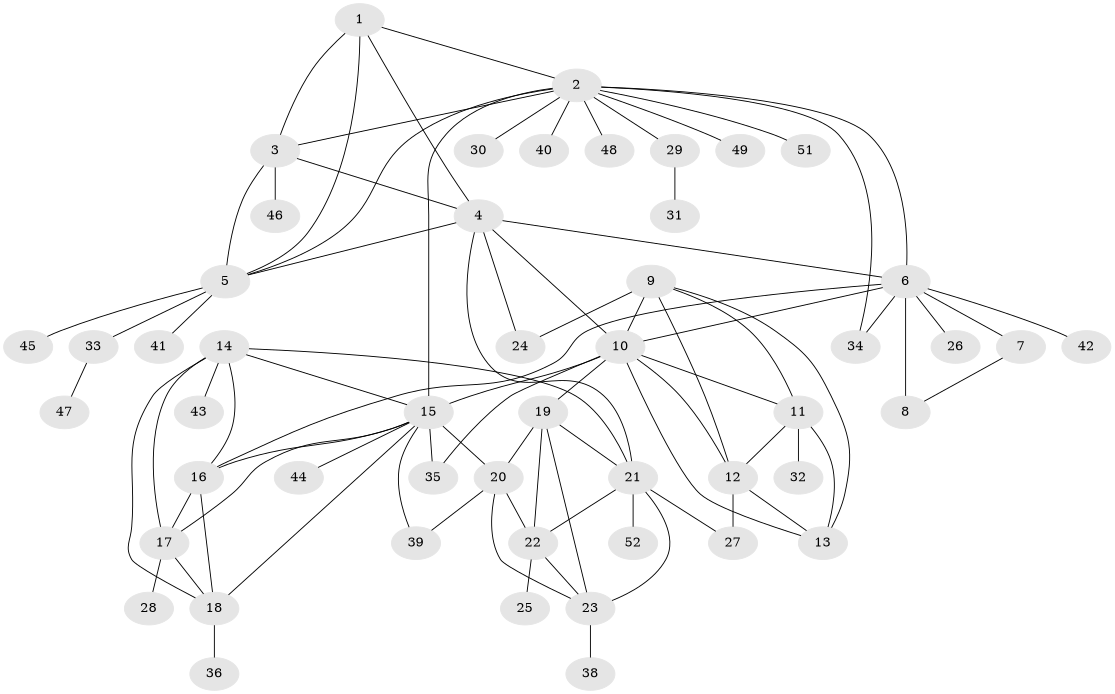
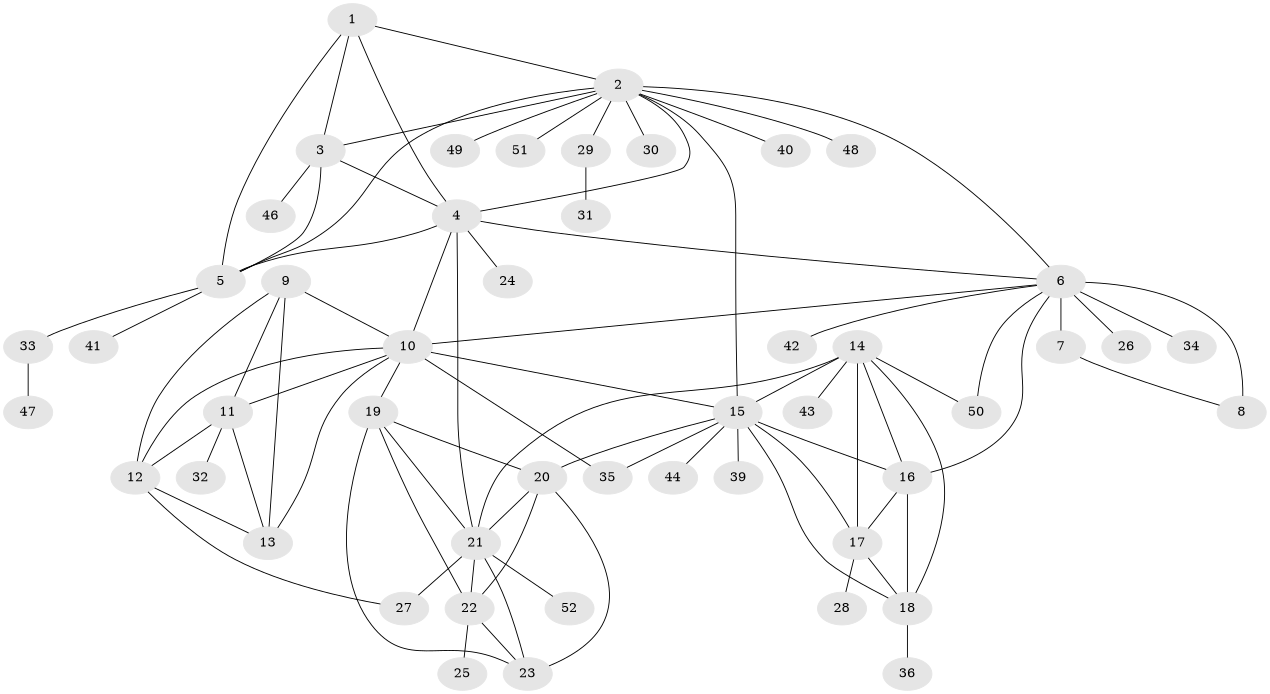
edge "2" -- "34": now "2" -- "4"
edge "9" -- "24": removed
node "45": removed
node "50": added
edge "20" -- "39": now "20" -- "21"
node "38": removed
